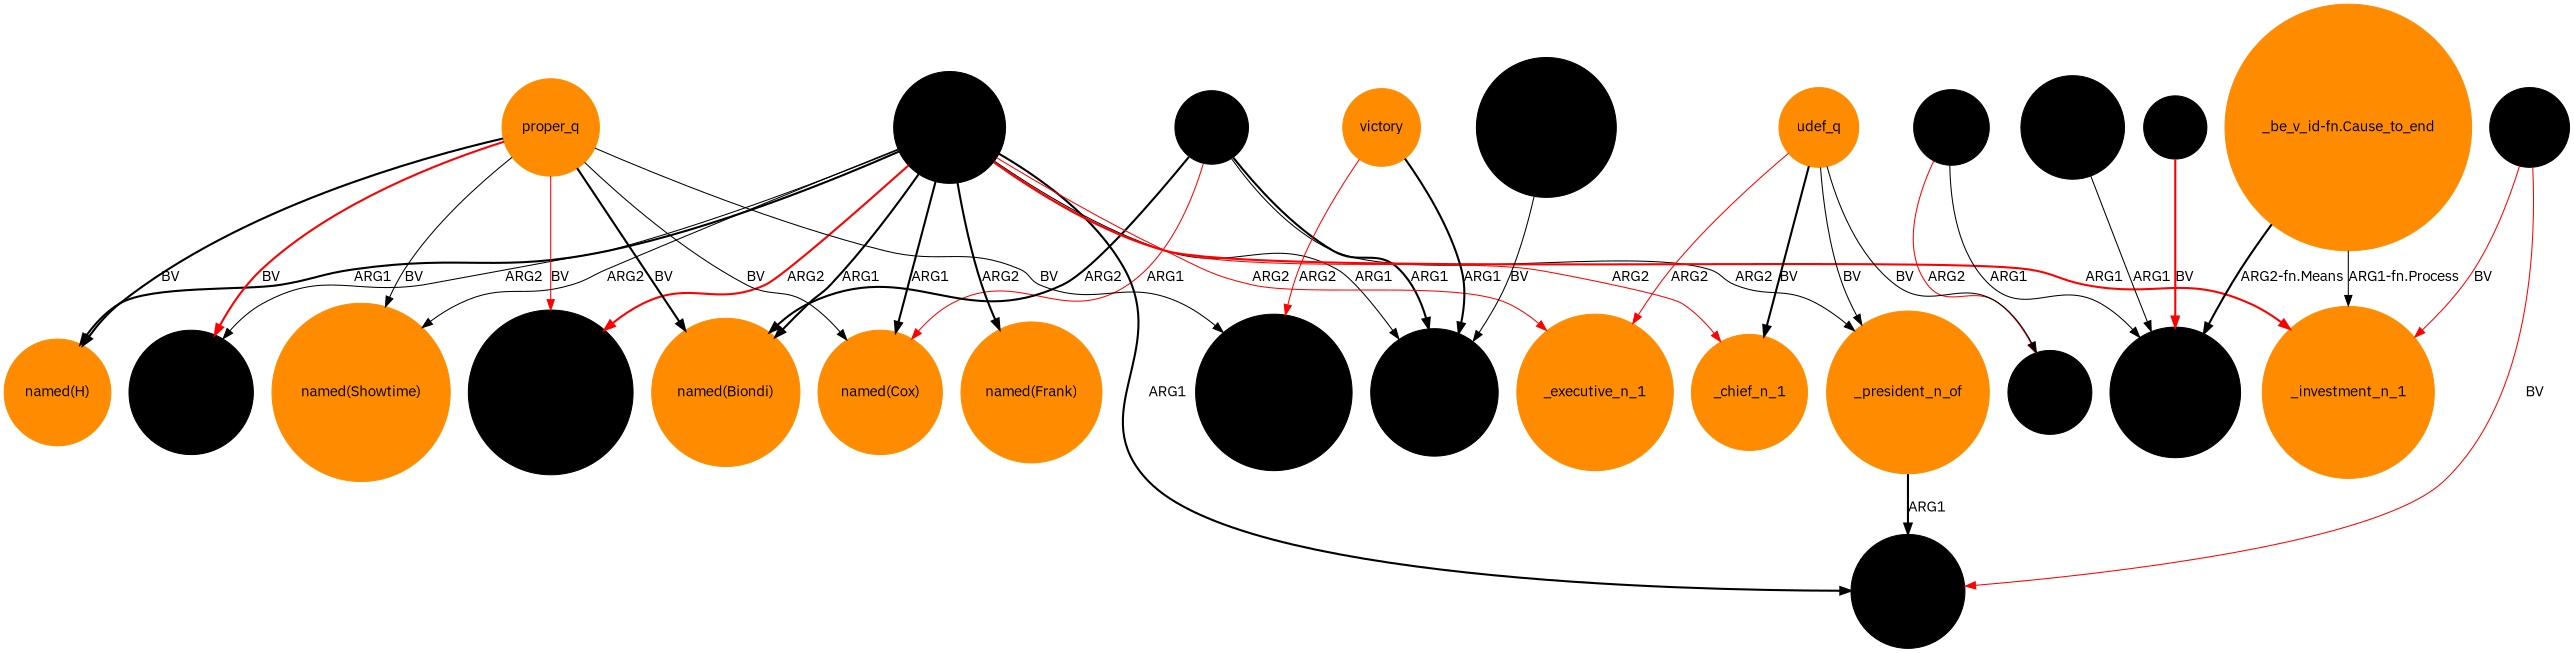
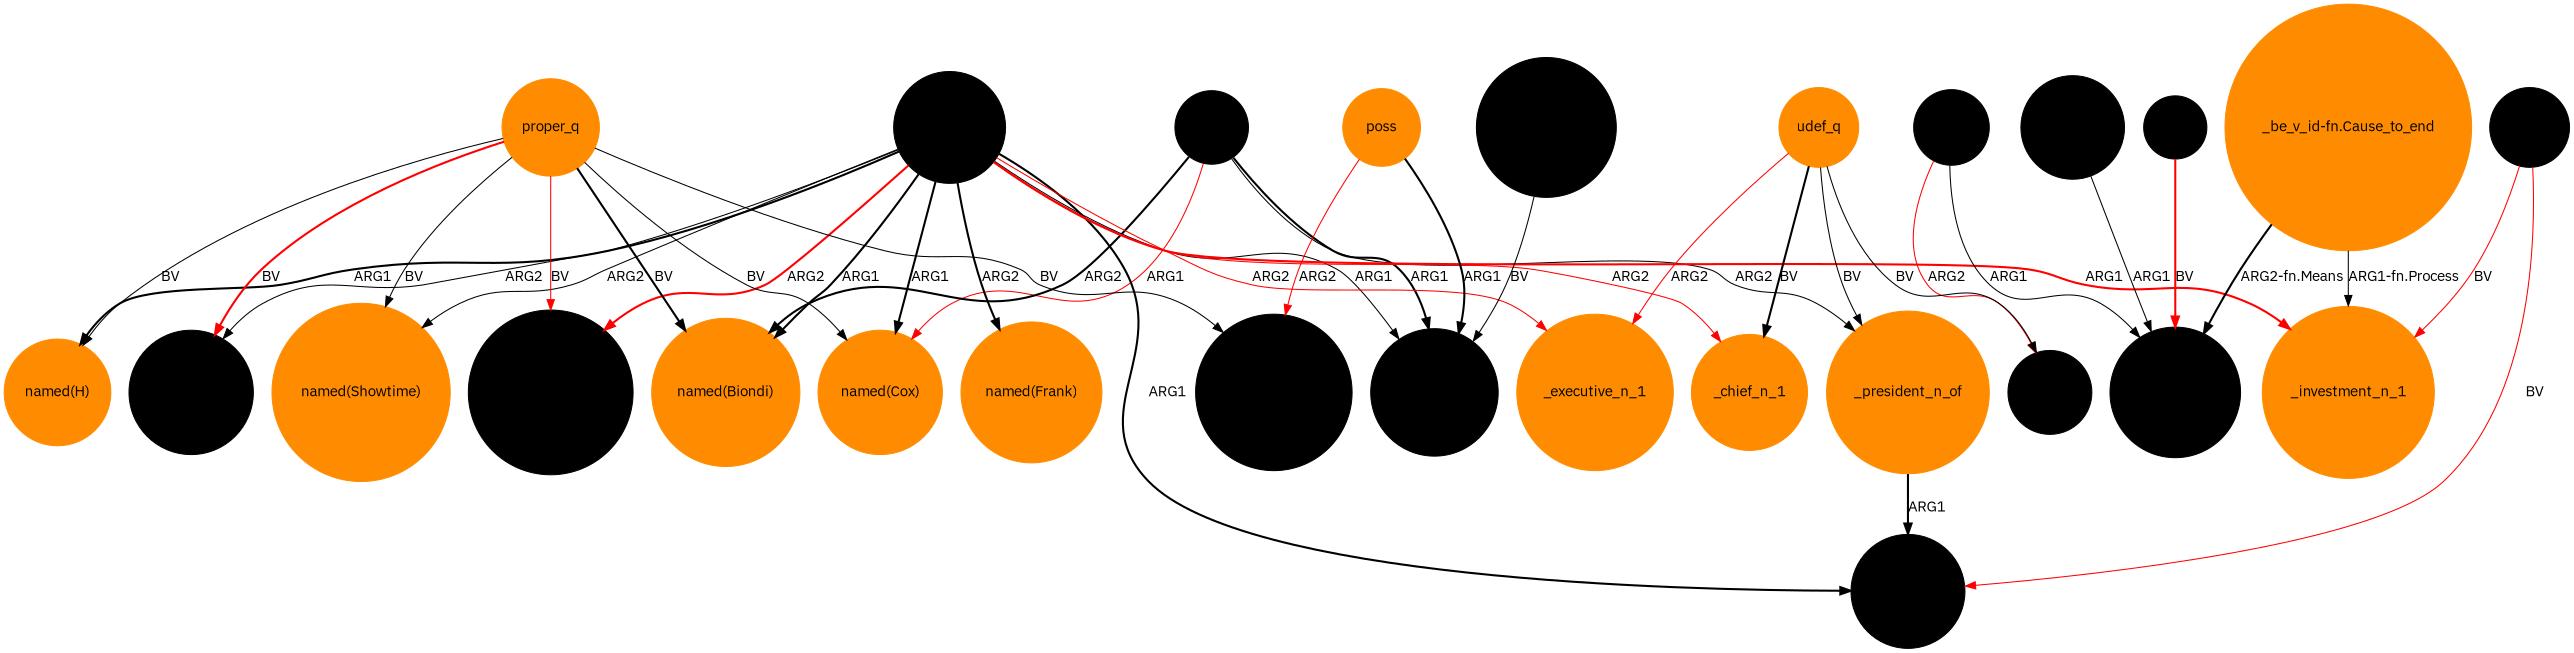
node "victory": label "victory" -> "poss"
edge "proper_q" -> "named(H)": style bold -> solid
